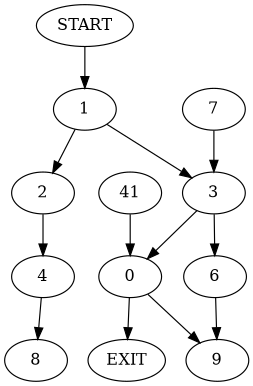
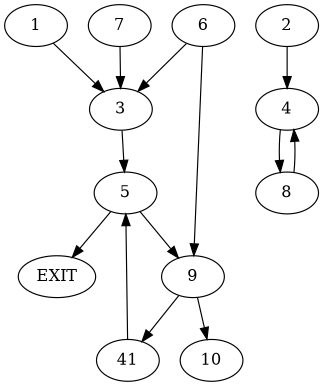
node "START": removed
edge "1" -> "2": removed
edge "8" -> "4": added
edge "3" -> "6": reversed
node "0": label "0" -> "5"
edge "9" -> "41": added
node "10": added
